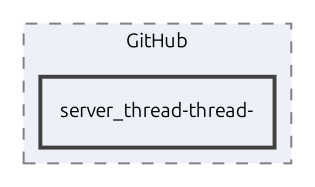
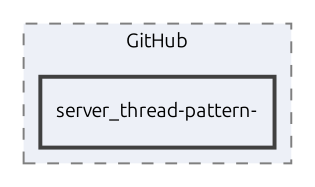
node "server_thread-thread-": label "server_thread-thread-" -> "server_thread-pattern-"
